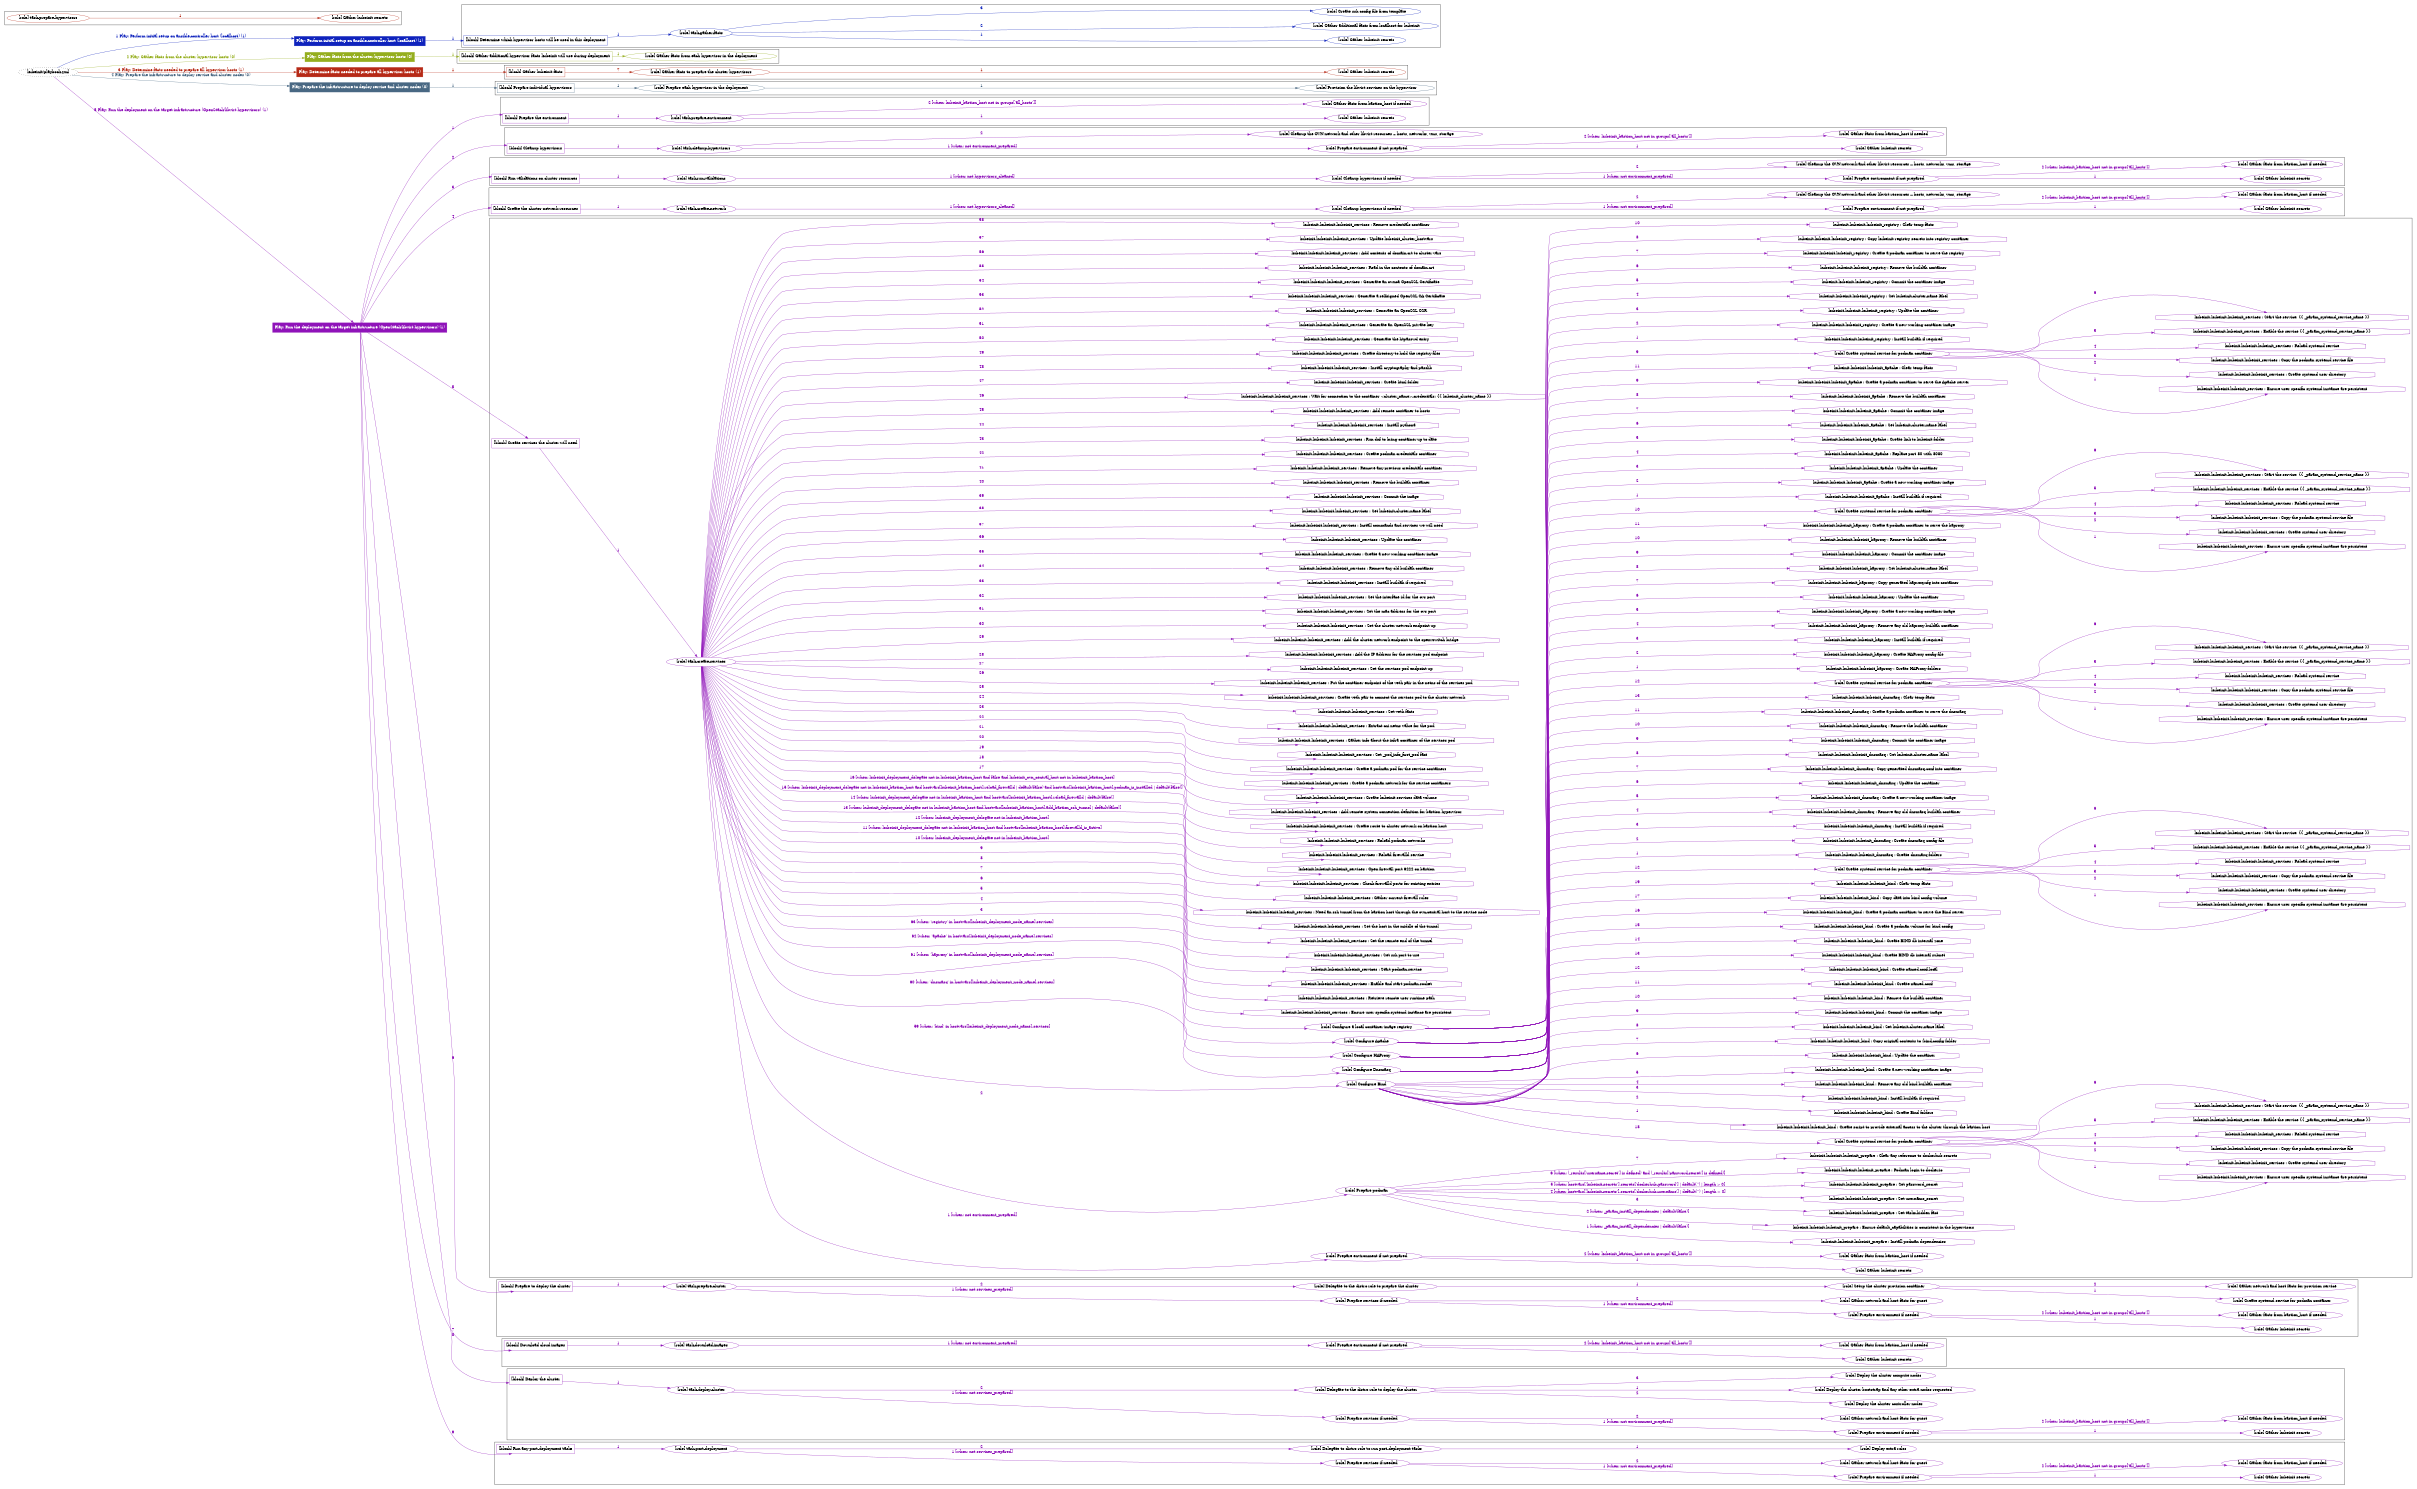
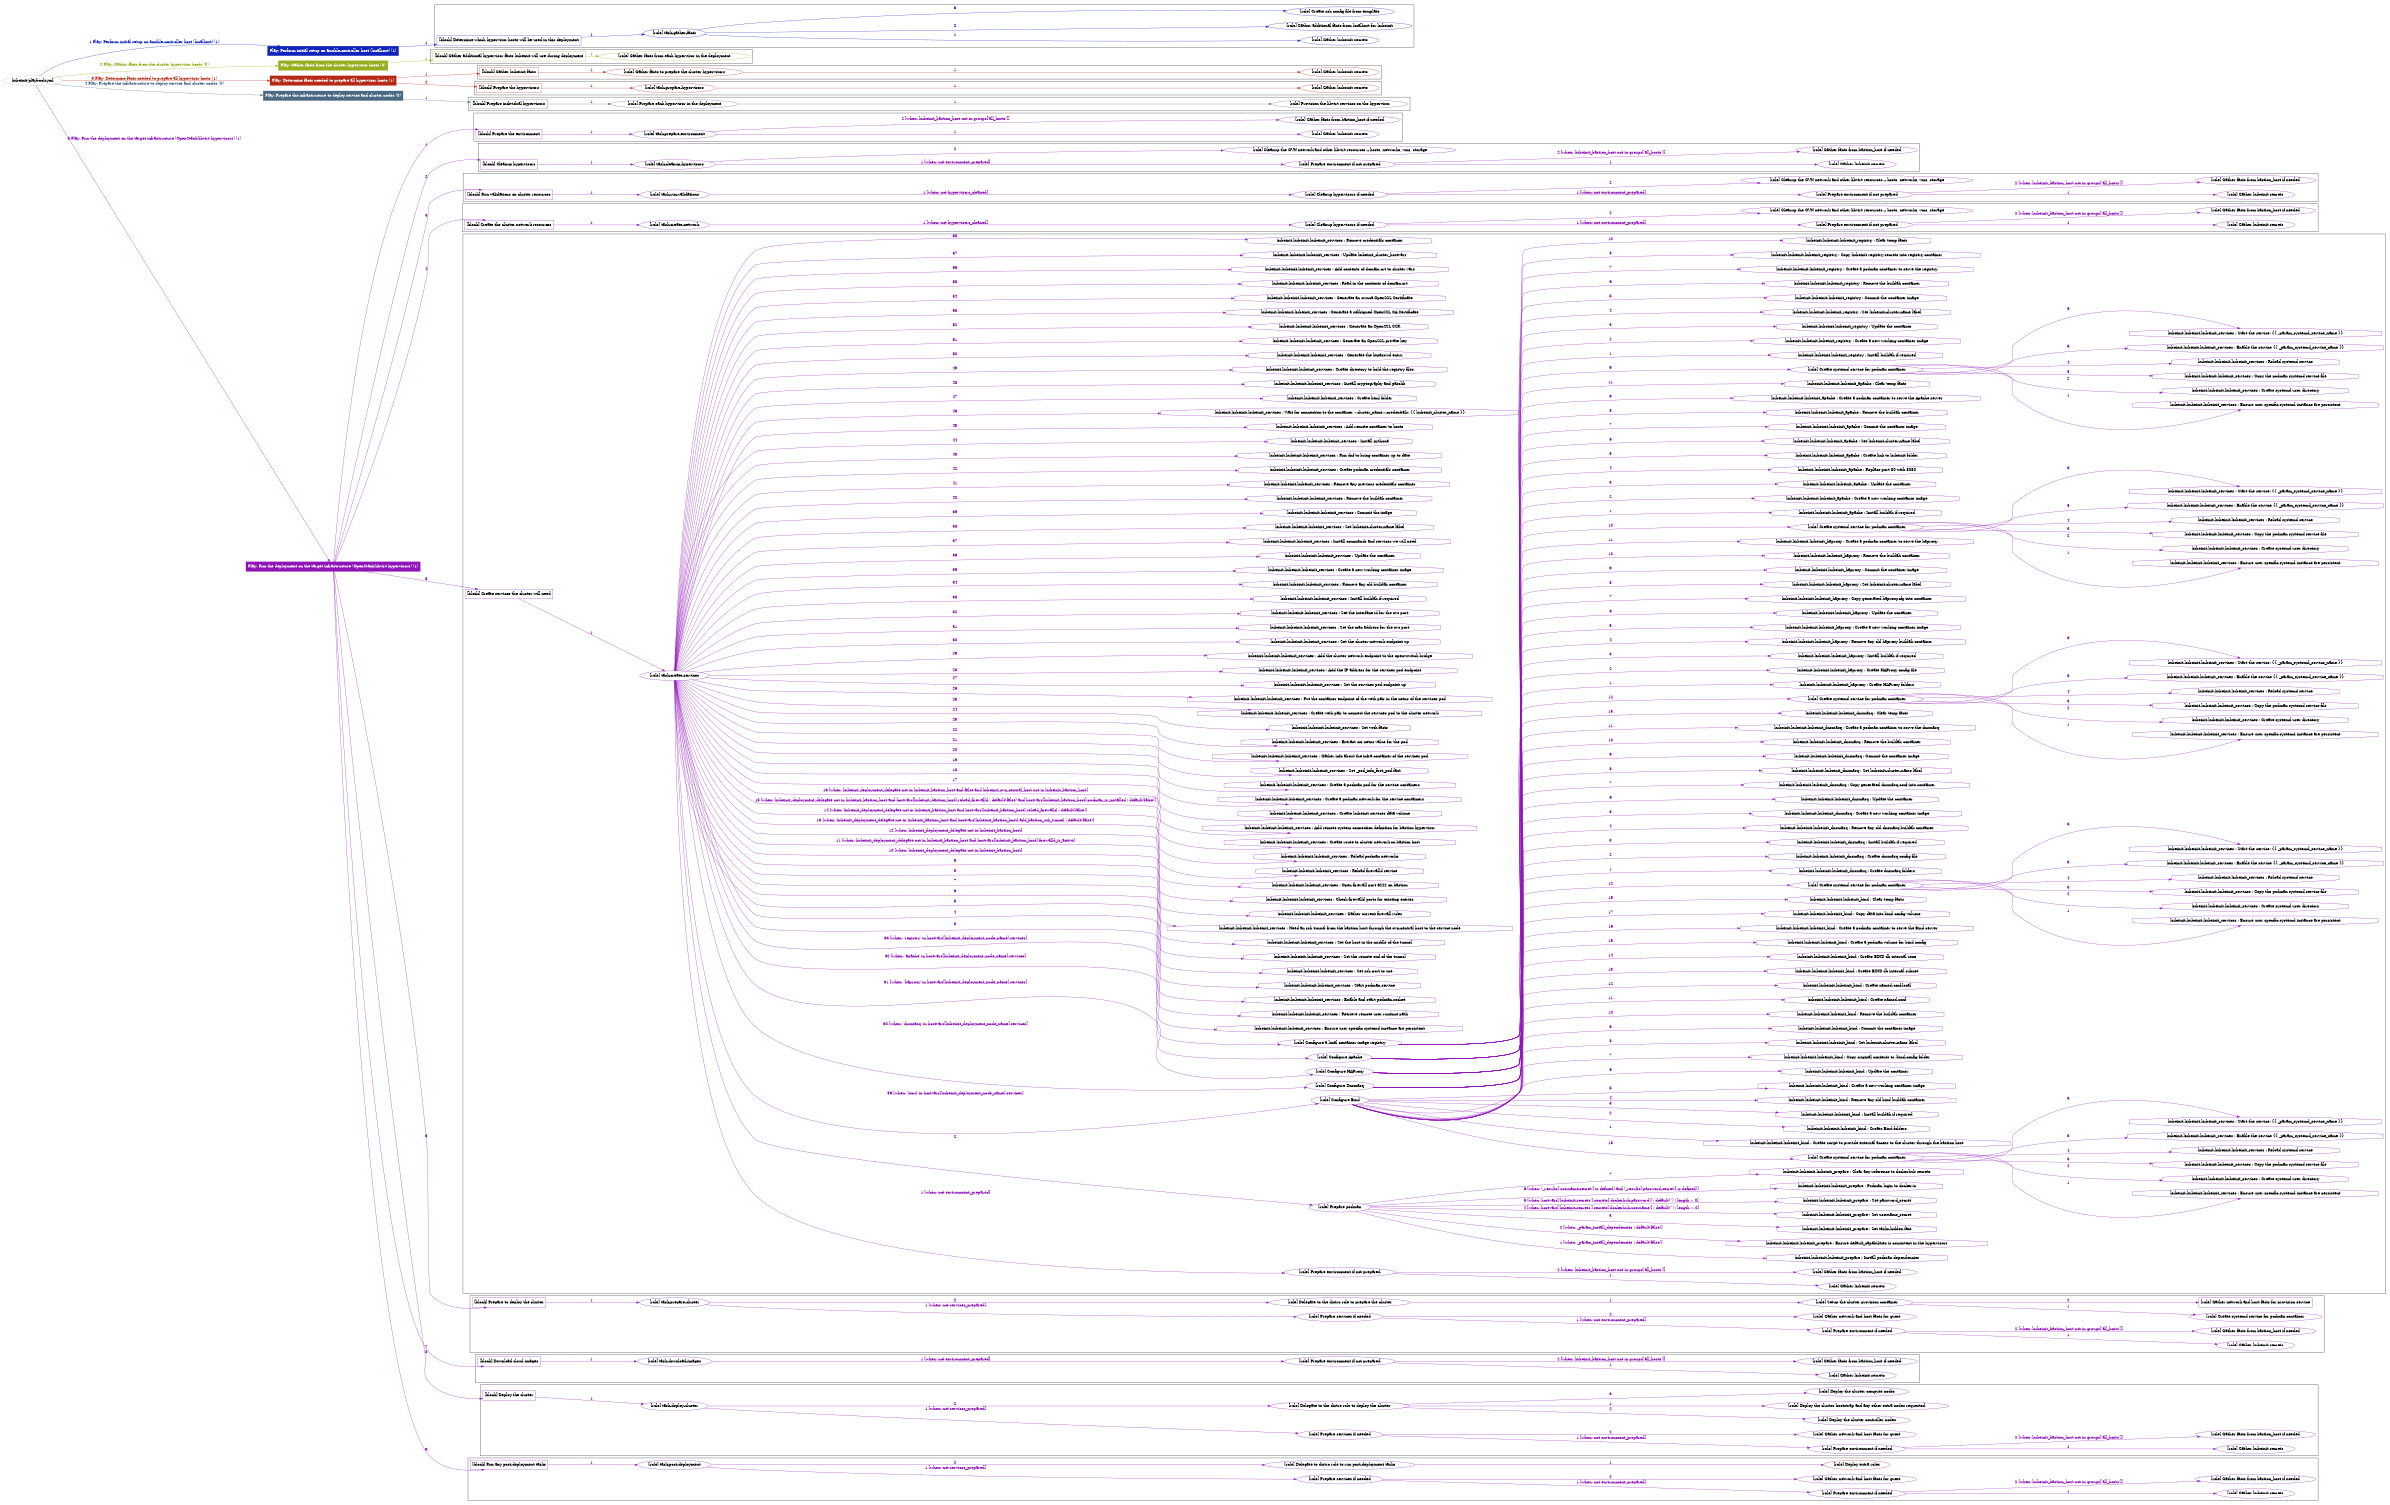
edge "[block] Gather kubeinit facts" -> "[role] Gather facts to prepare the cluster hypervisors": label "7 " -> "1 "
node "[block] Prepare the hypervisors": added
node "[role] Gather network and host facts for provision service": shape ellipse -> box
node "[role] Deploy extra roles": color #8f13b9 -> #b62916
